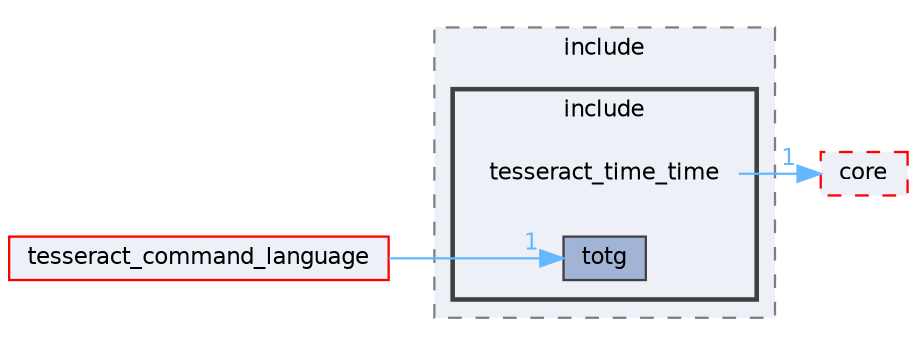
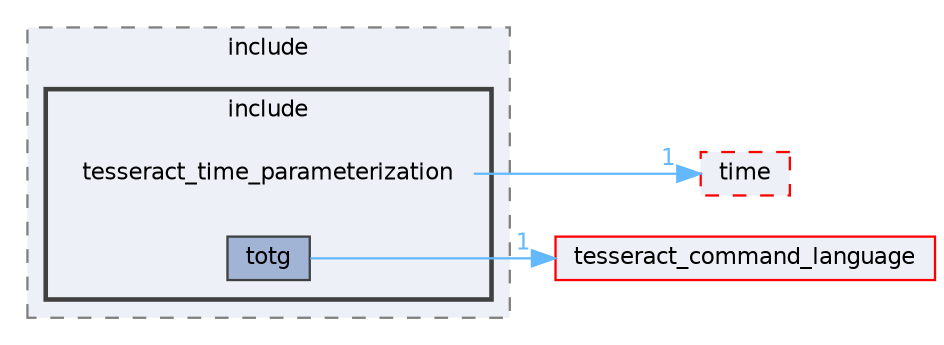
node "tesseract_time_time": label "tesseract_time_time" -> "tesseract_time_parameterization"
node "core": label "core" -> "time"
edge "tesseract_command_language" -> "totg": reversed
